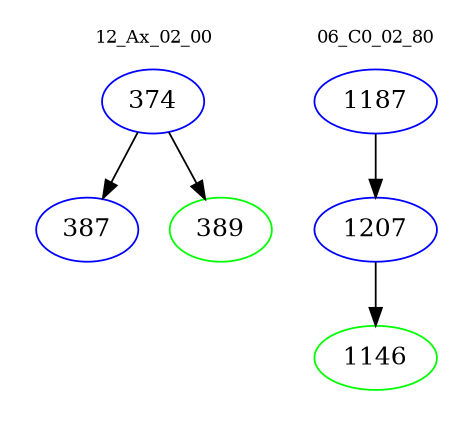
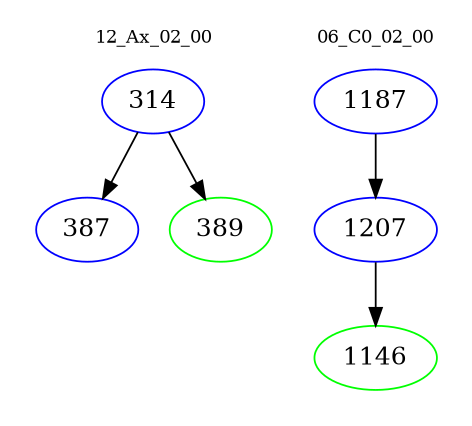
cluster "06_C0_02_80": label "06_C0_02_80" -> "06_C0_02_00"
node "374": label "374" -> "314"
